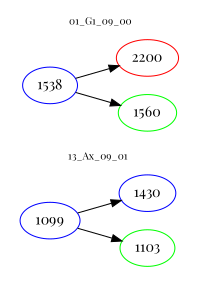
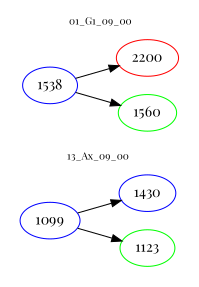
cluster "13_Ax_09_01": label "13_Ax_09_01" -> "13_Ax_09_00"
node "1103": label "1103" -> "1123"
